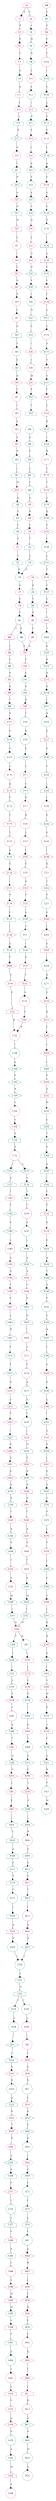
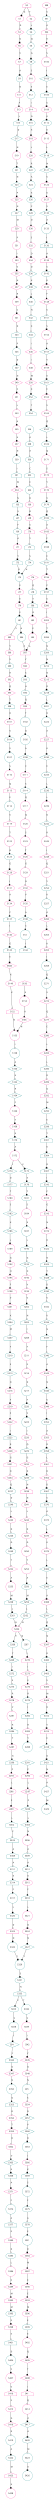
node "S147": removed
edge "S288" -> "S291": removed, label "G"
